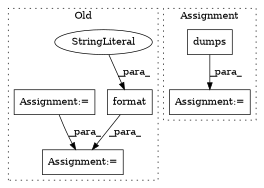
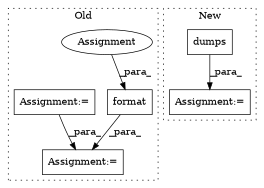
cluster "Assignment": label "Assignment" -> "New"
node "StringLiteral": label "StringLiteral" -> "Assignment"
